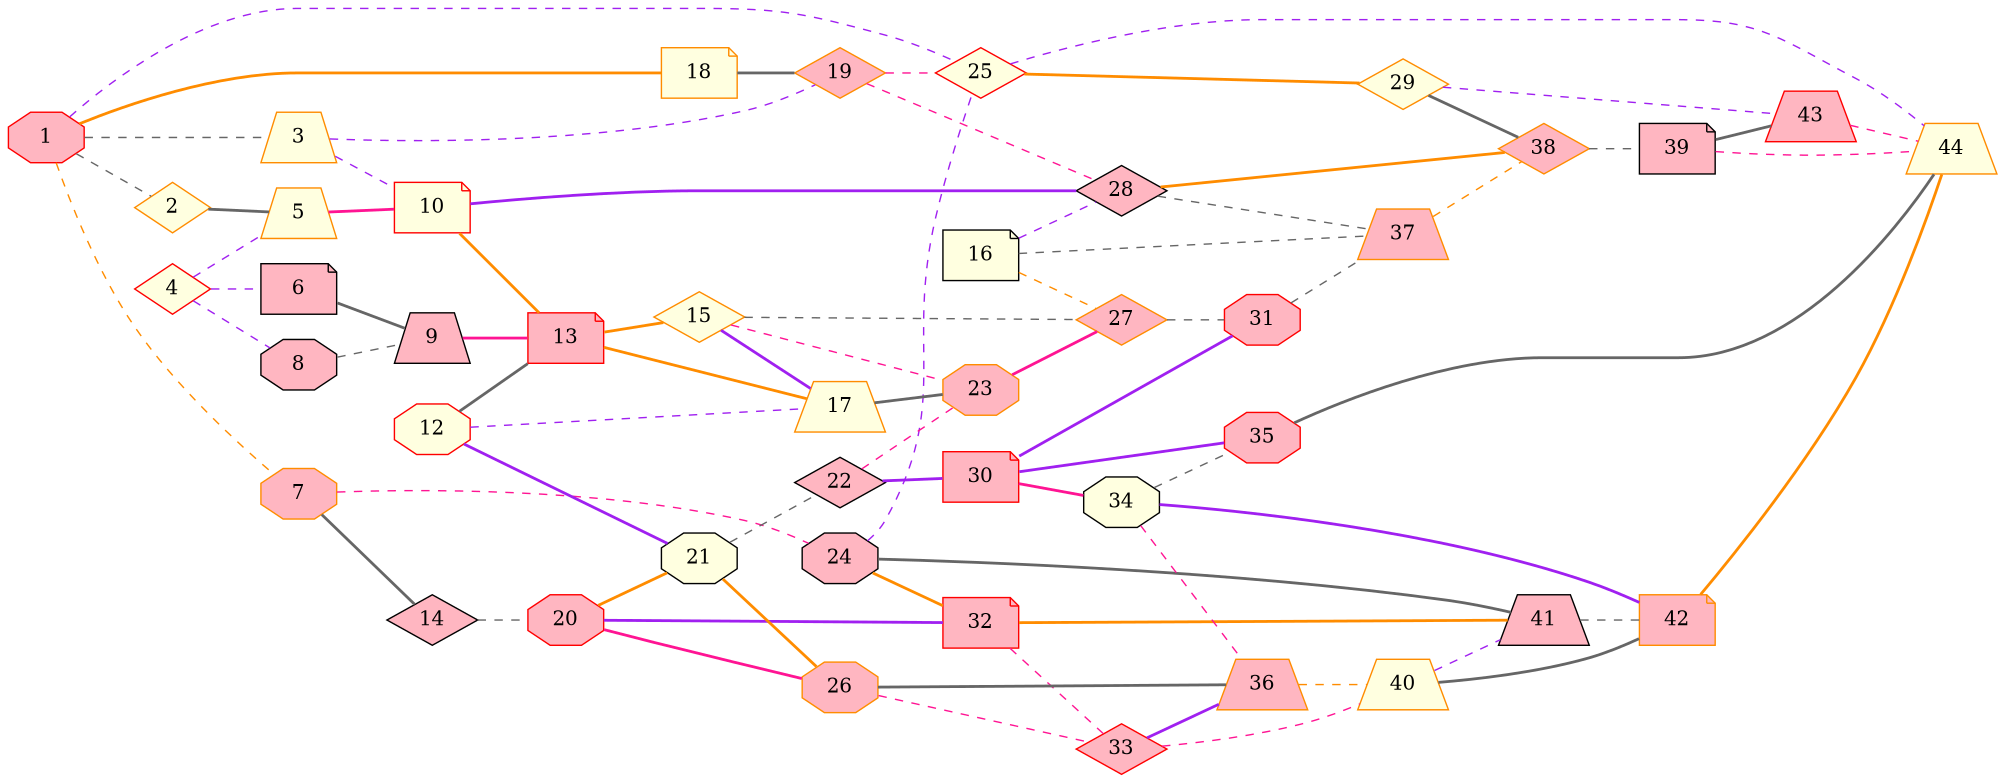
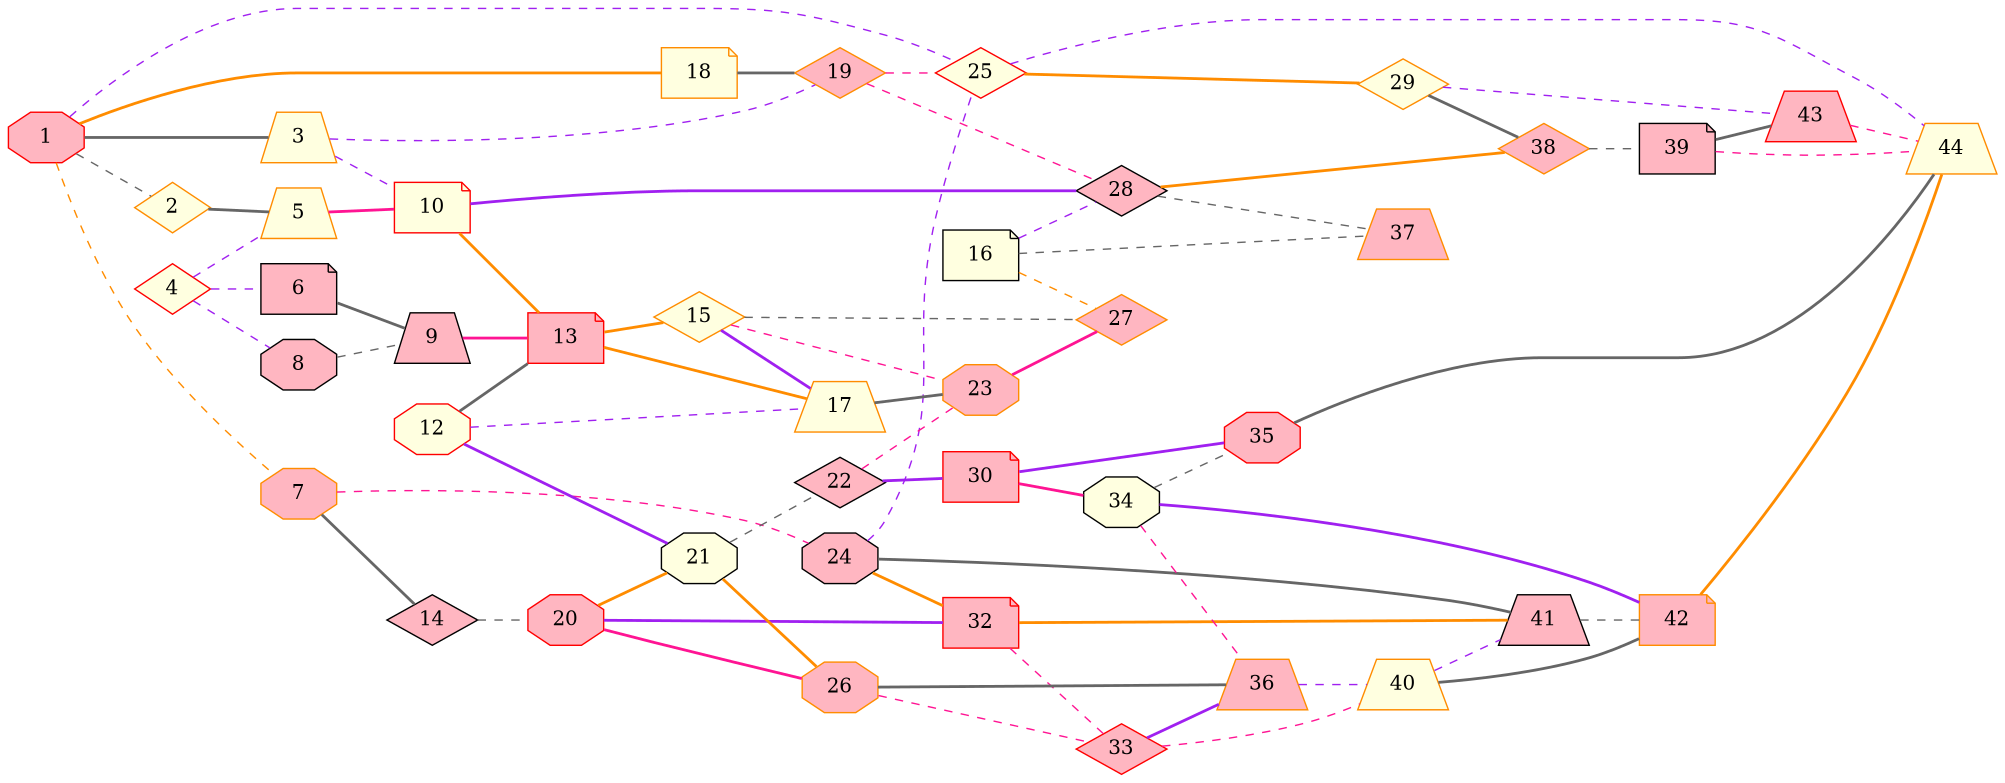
edge "1" -- "3": style dashed -> bold
edge "38" -- "37": removed
node "31": removed
edge "36" -- "40": color darkorange -> purple
